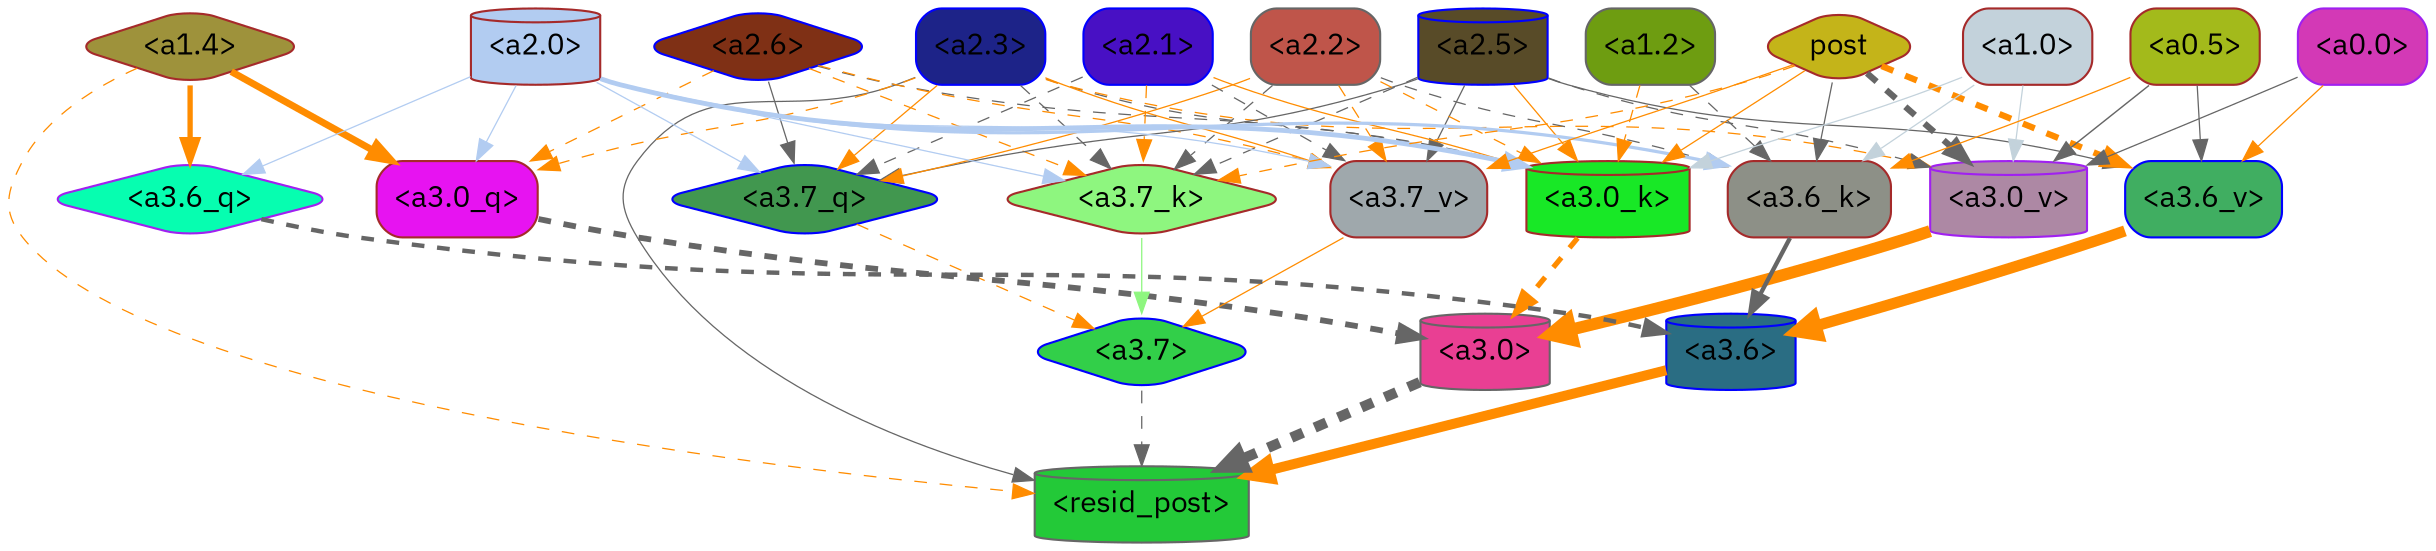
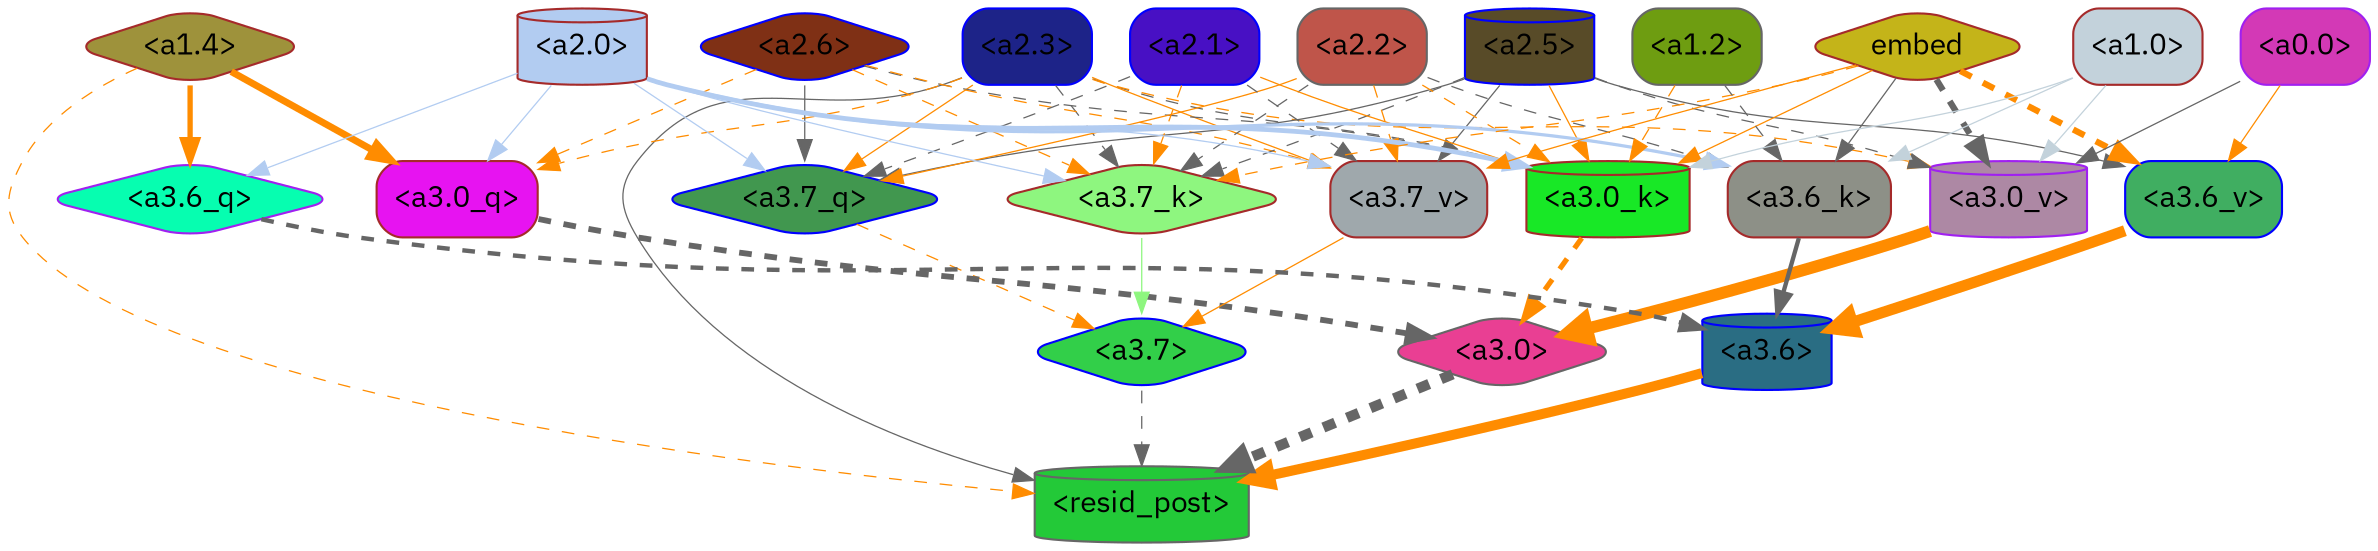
node "post": label "post" -> "embed"
node "<a0.5>": removed
node "<a3.0>": shape cylinder -> diamond
